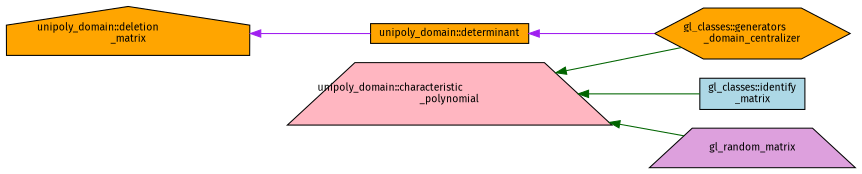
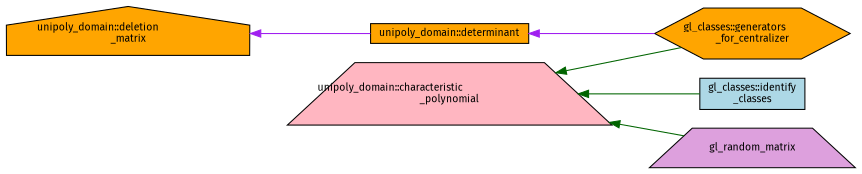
node "gl_classes::generators _domain_centralizer": label "gl_classes::generators _domain_centralizer" -> "gl_classes::generators _for_centralizer"
node "gl_classes::identify _matrix": label "gl_classes::identify _matrix" -> "gl_classes::identify _classes"
